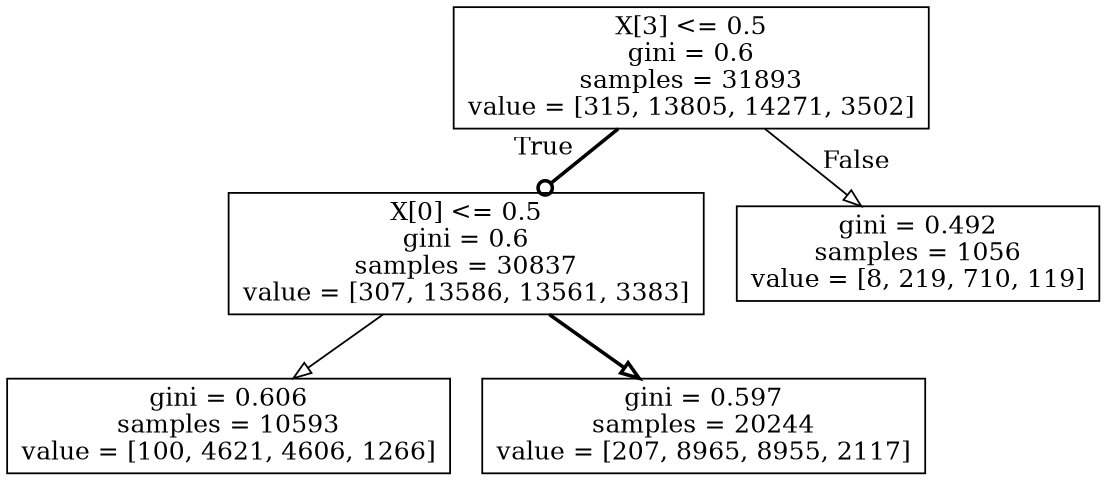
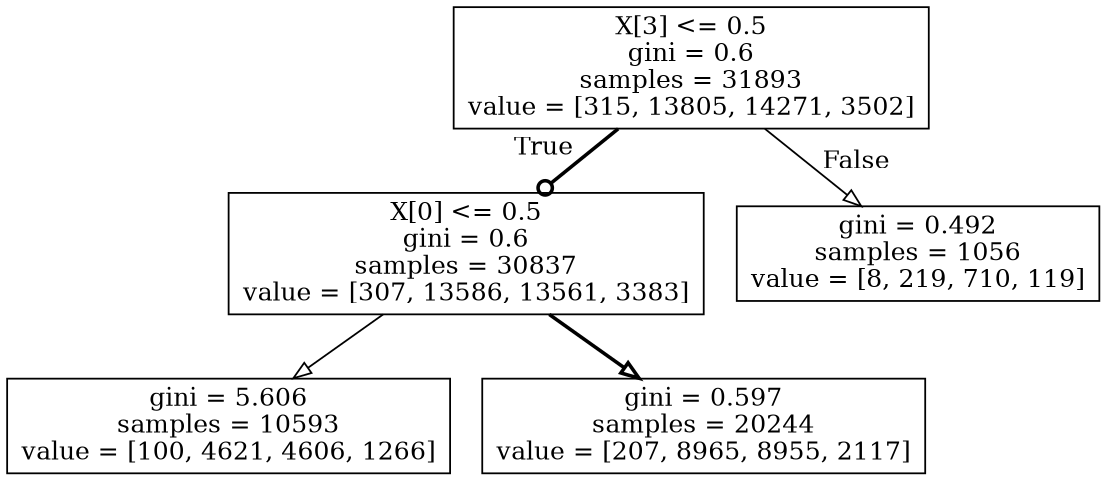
node "gini = 0.606 samples = 10593 value = [100, 4621, 4606, 1266]": label "gini = 0.606 samples = 10593 value = [100, 4621, 4606, 1266]" -> "gini = 5.606 samples = 10593 value = [100, 4621, 4606, 1266]"
